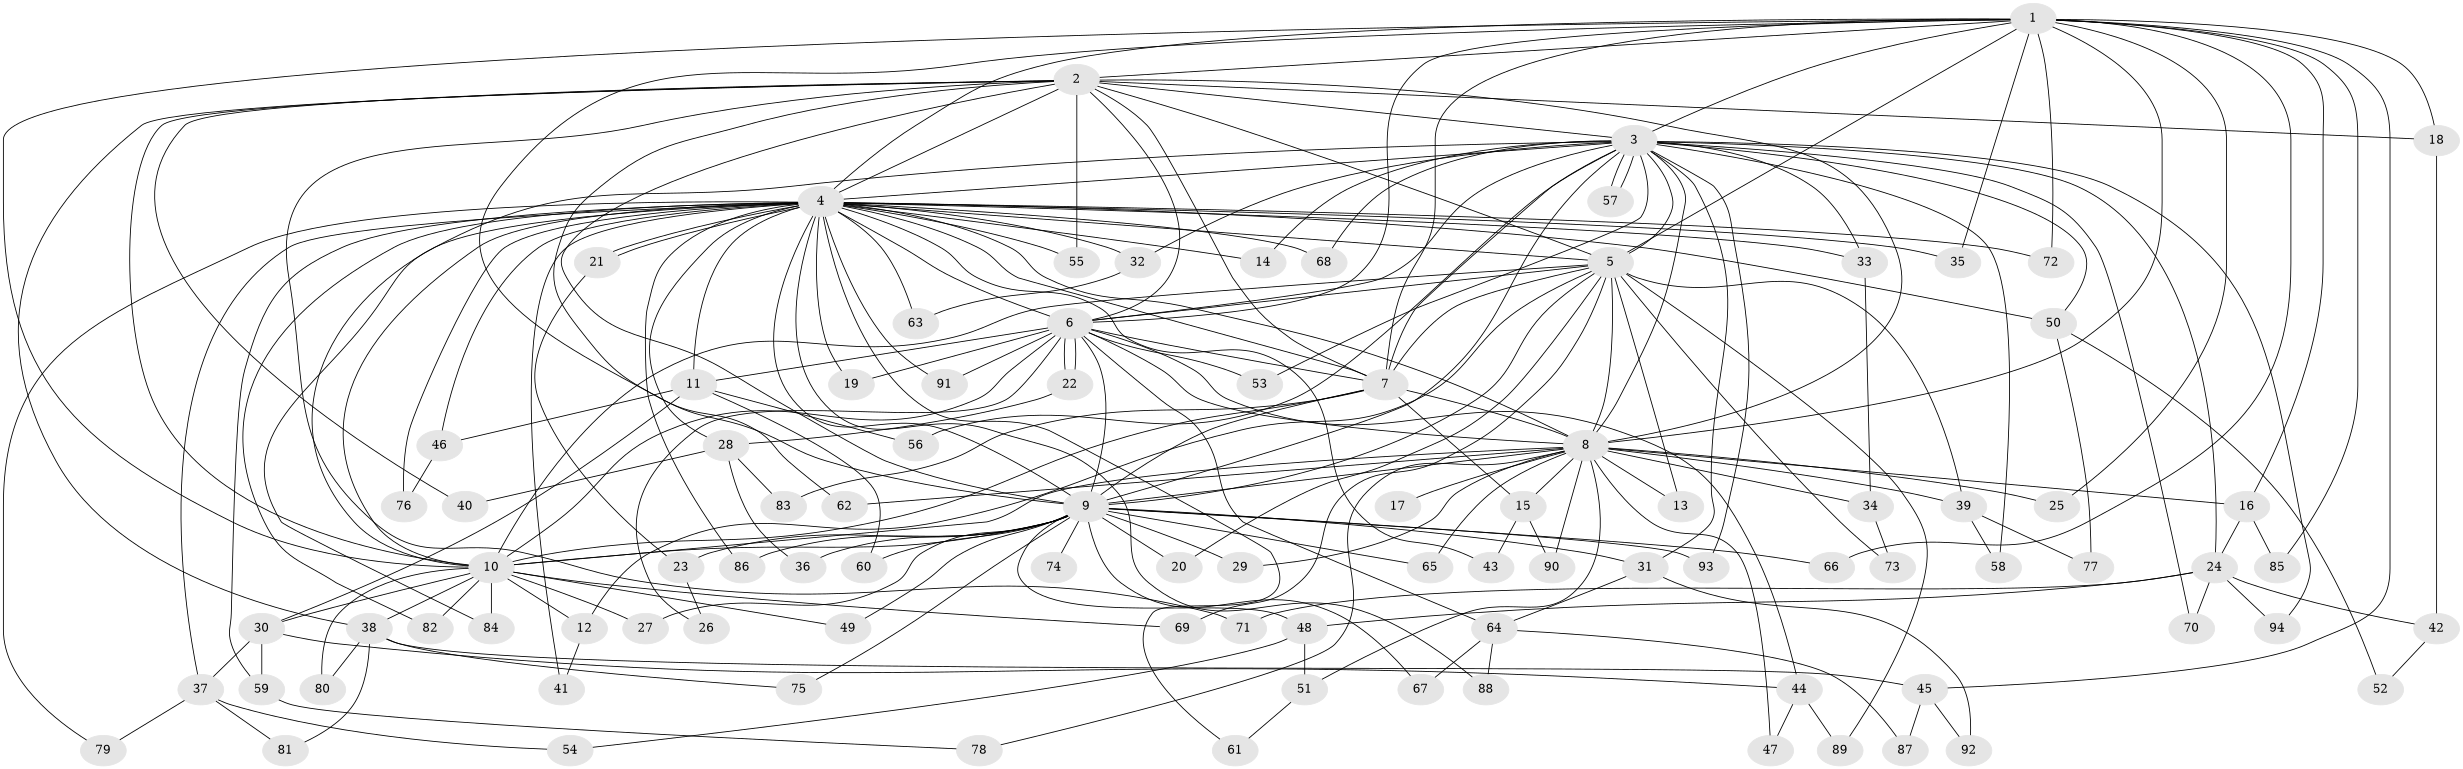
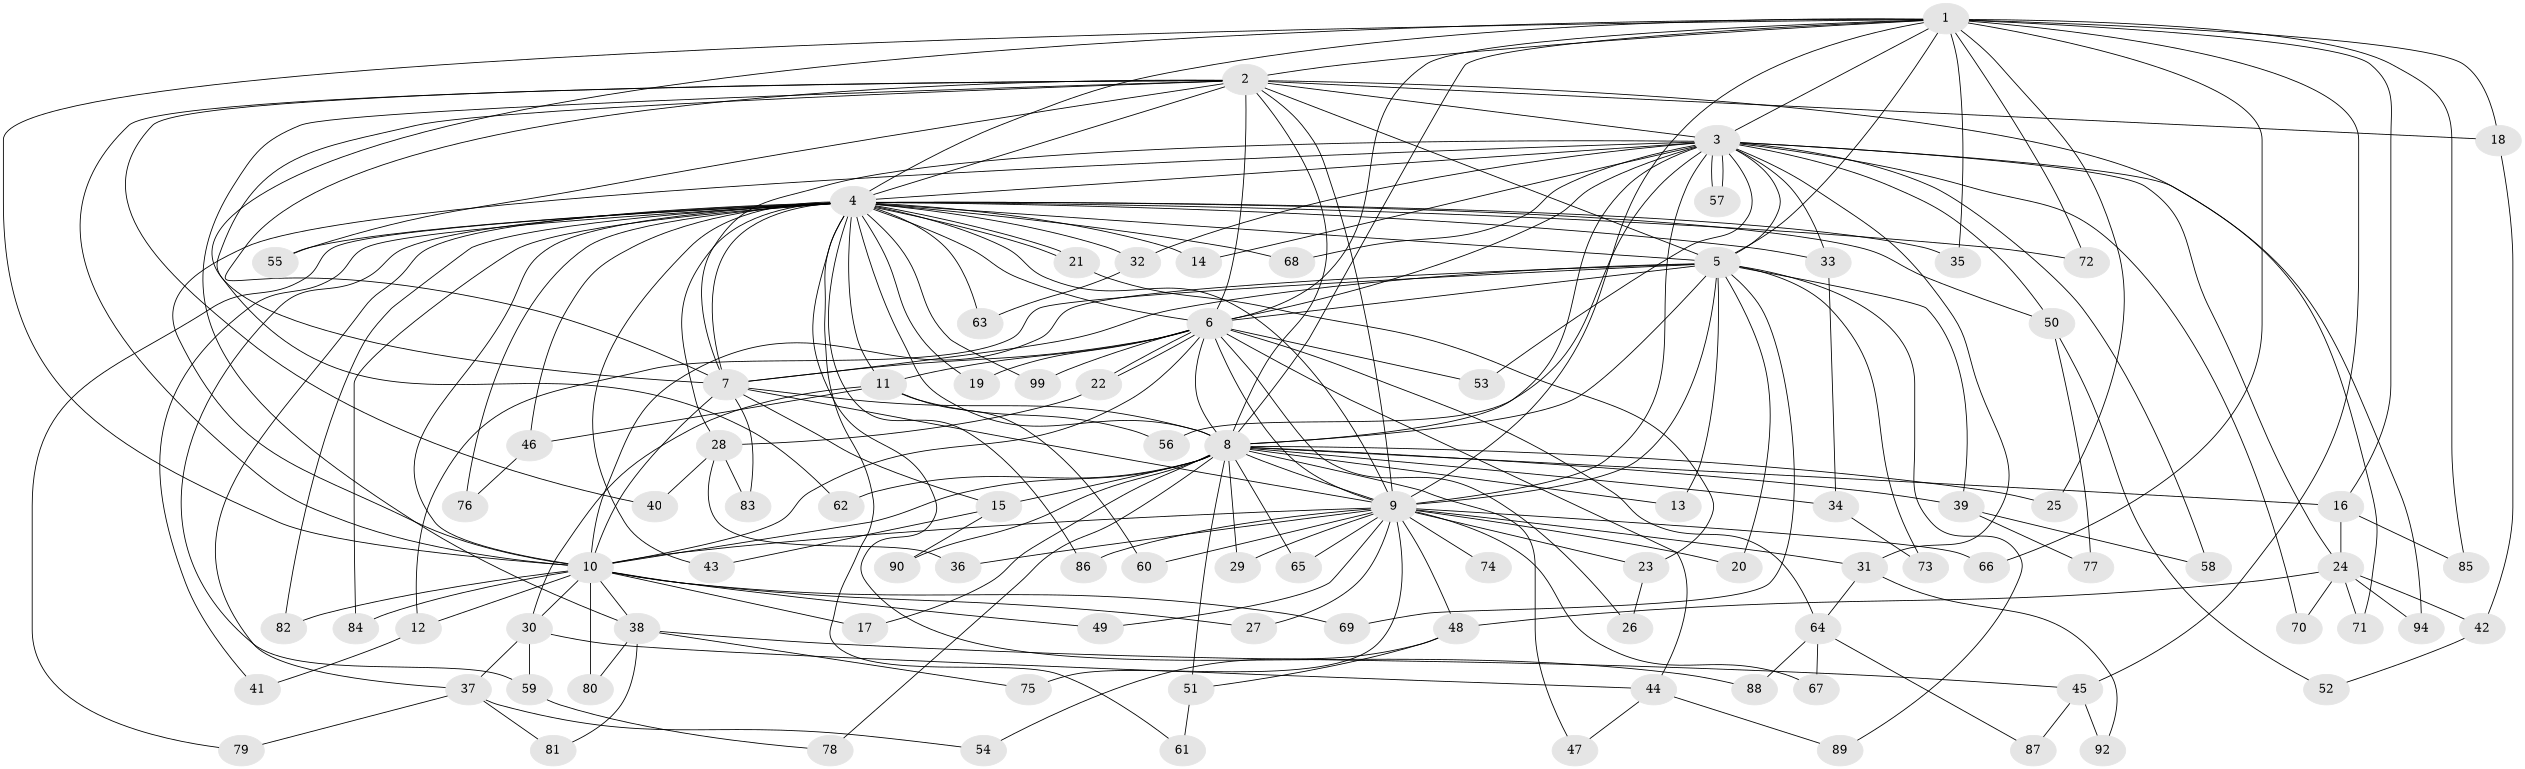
node "91": label "91" -> "99"
node "93": removed
edge "10" -- "17": added
